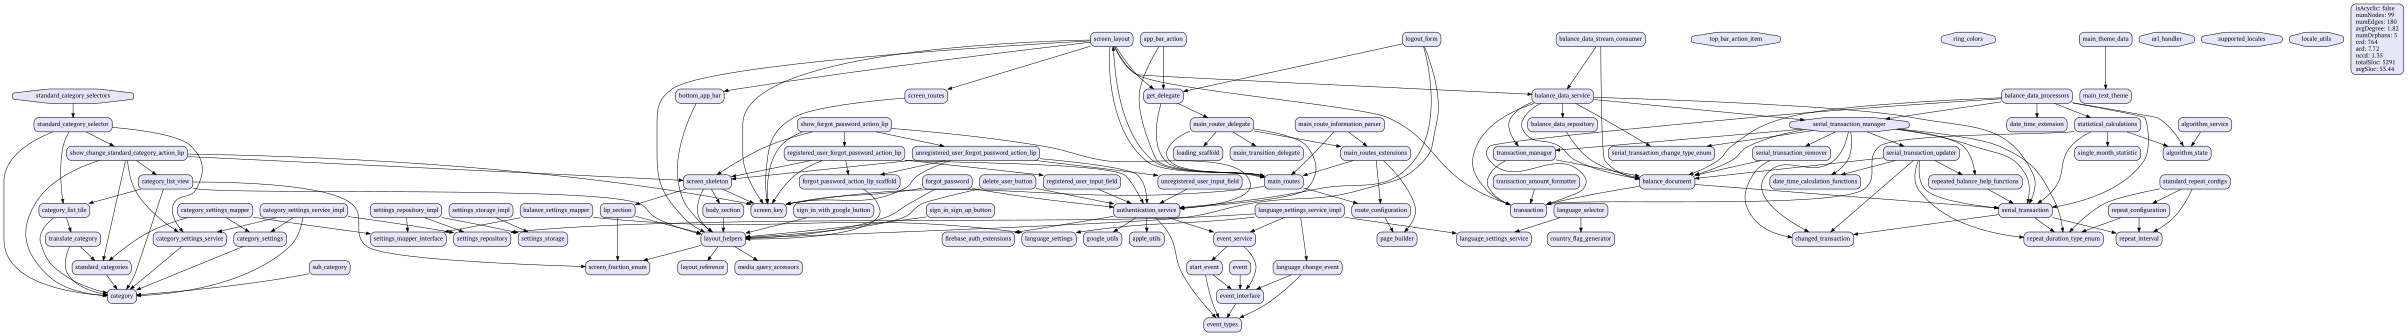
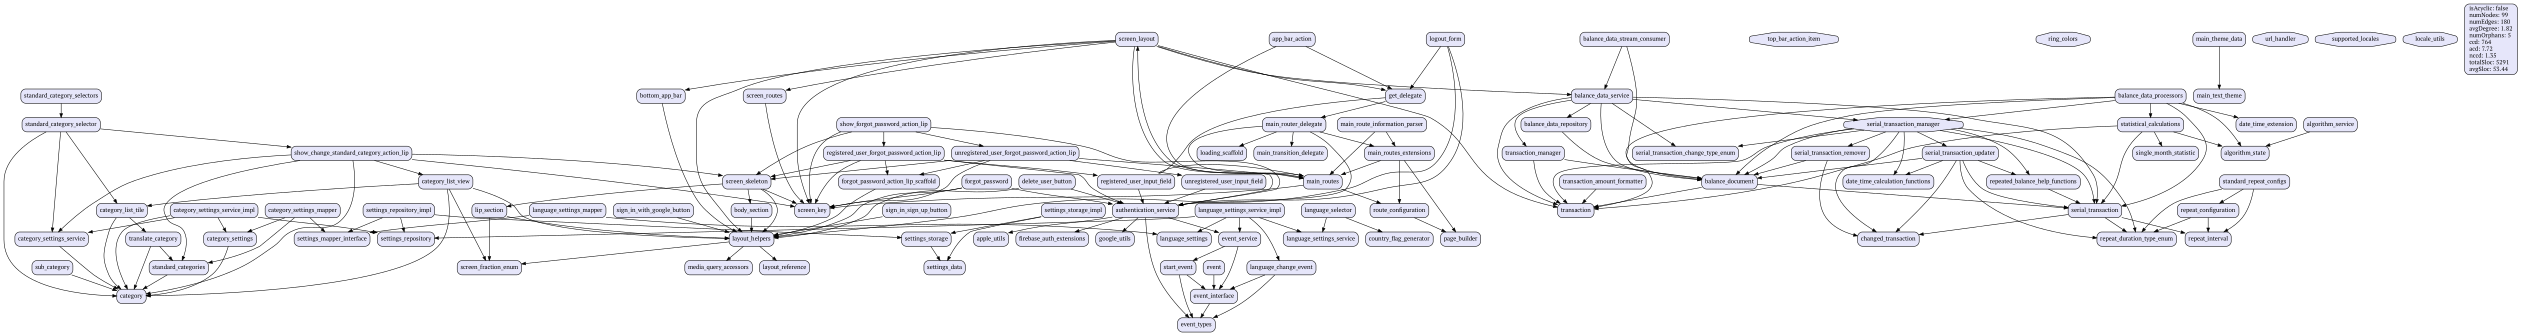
node "standard_category_selectors": shape octagon -> box
edge "serial_transaction_manager" -> "transaction_manager": now "serial_transaction_manager" -> "transaction"
node "balance_settings_mapper": label "balance_settings_mapper" -> "language_settings_mapper"
node "settings_data": added
